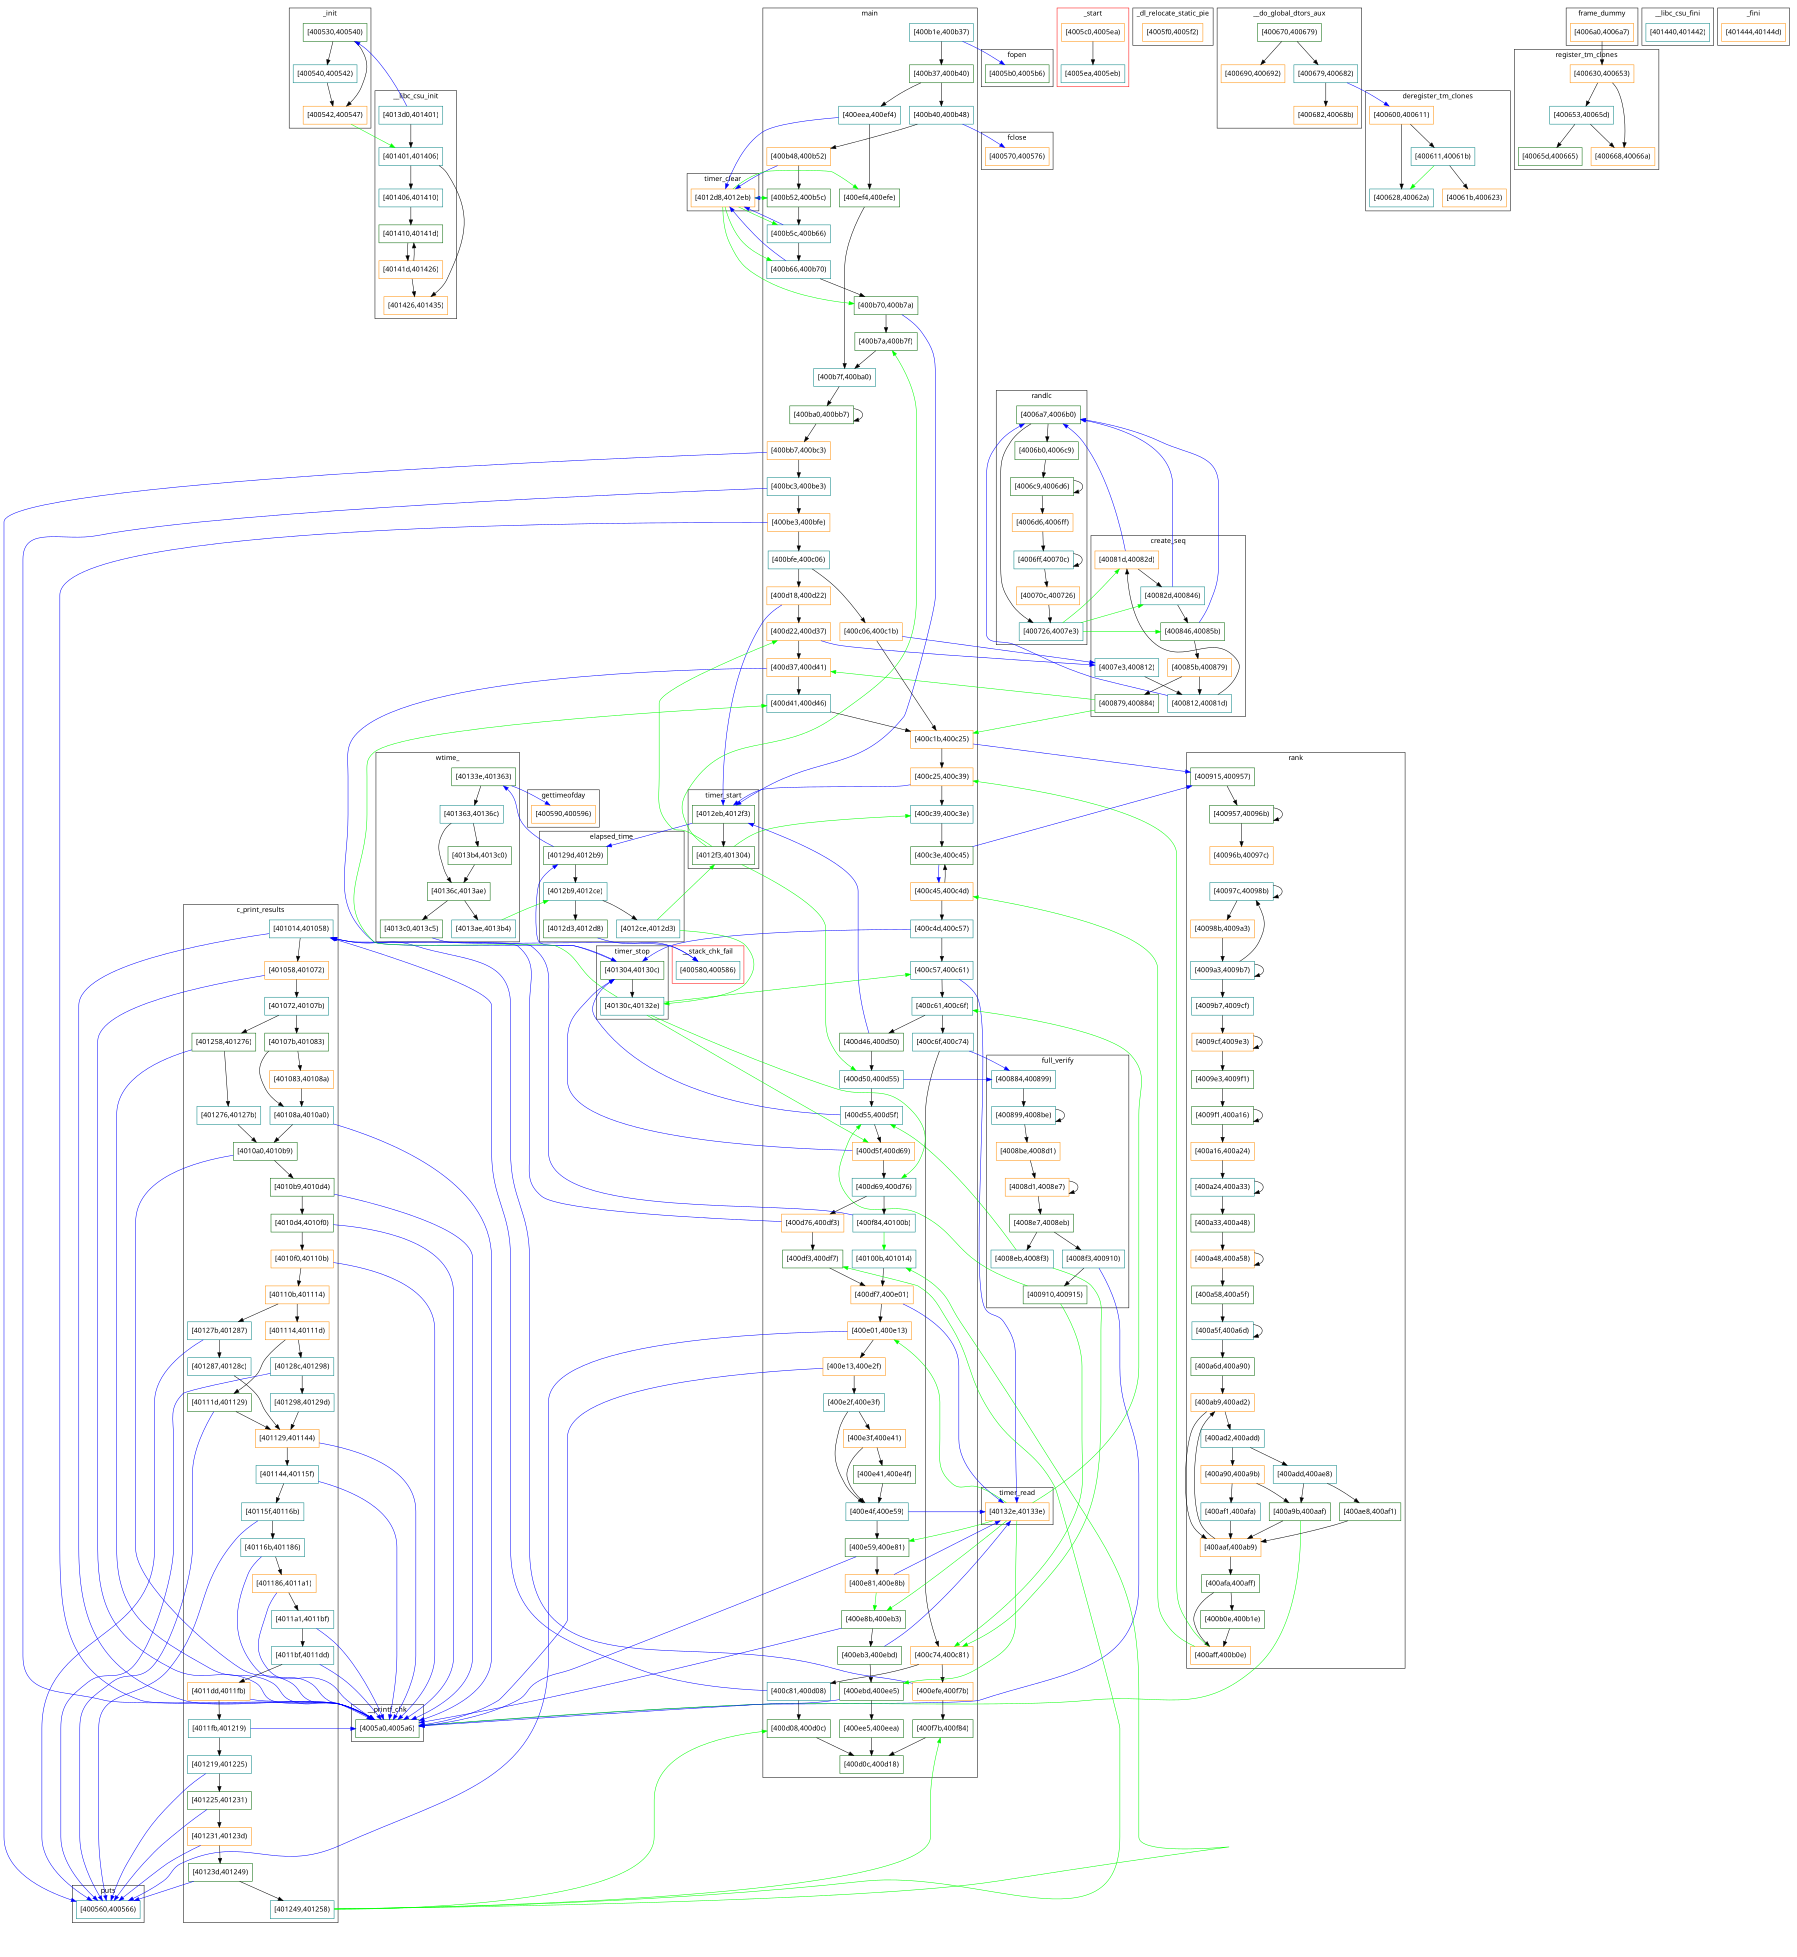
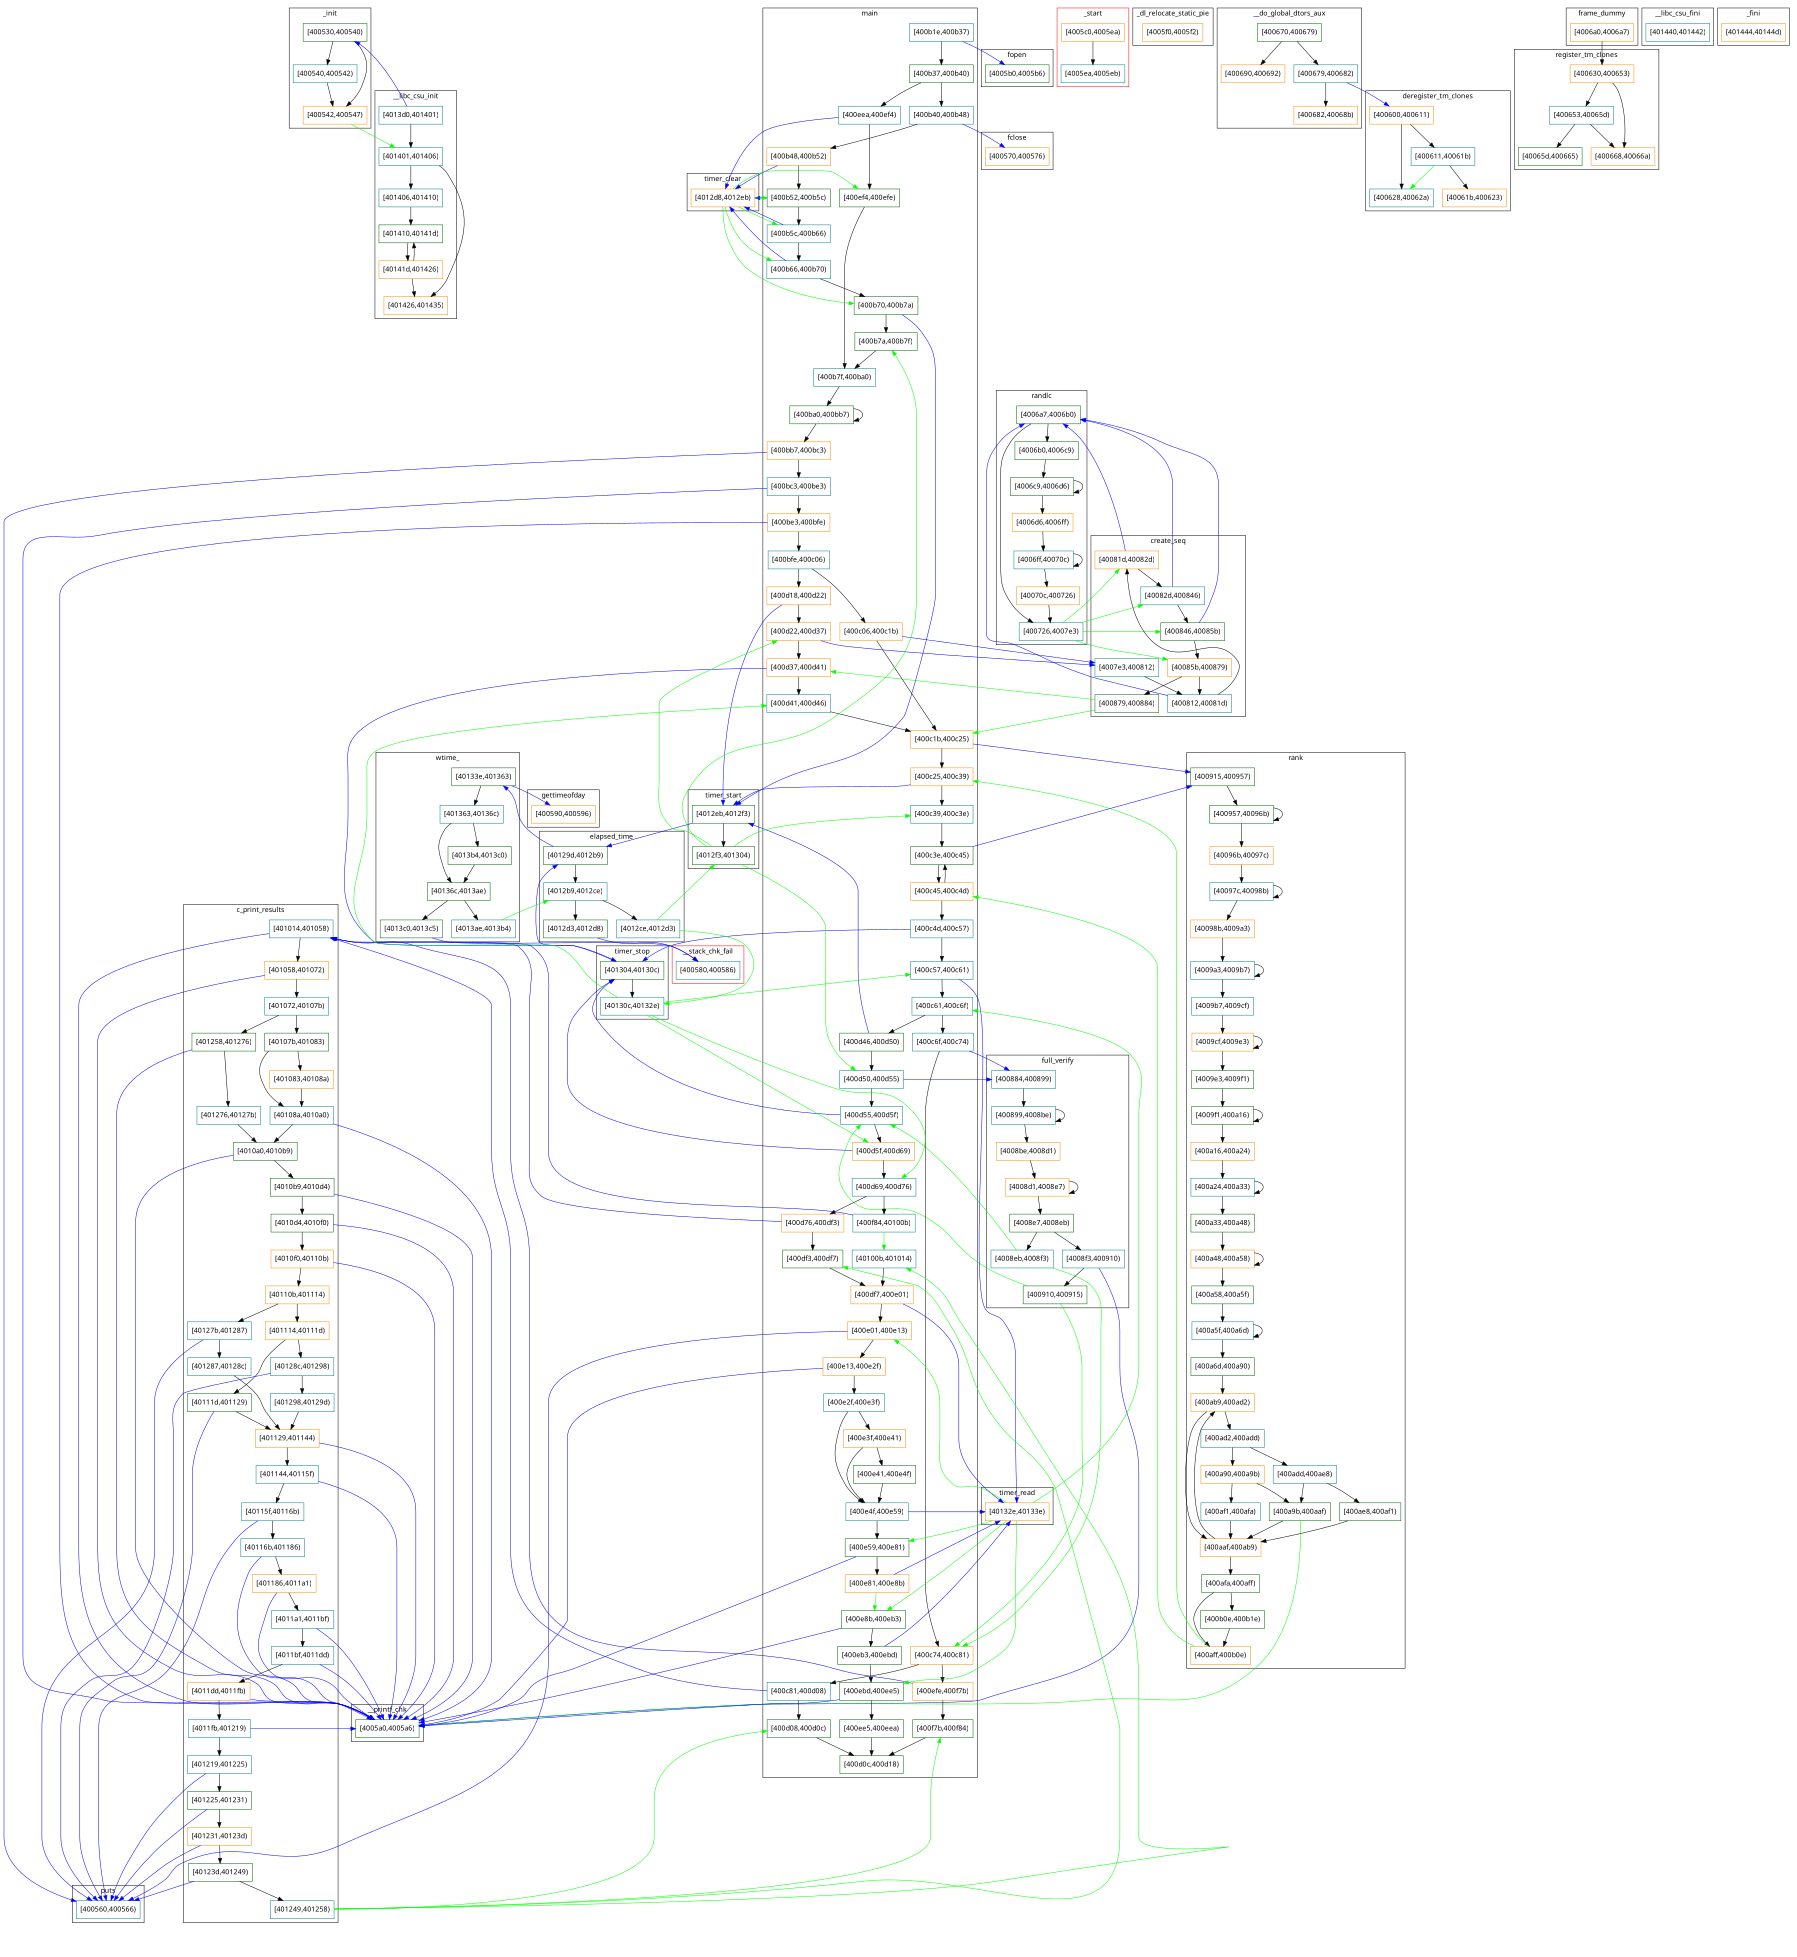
edge "[400726,4007e3)" -> "[40085b,400879)": added
edge "[400c3e,400c45)" -> "[400c45,400c4d)": color blue -> black
edge "[4009a3,4009b7)" -> "[40097c,40098b)": now "[40096b,40097c)" -> "[40097c,40098b)"
